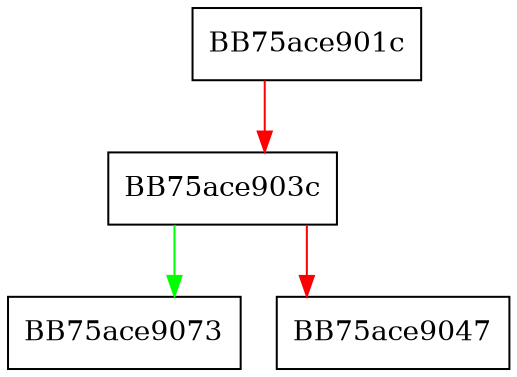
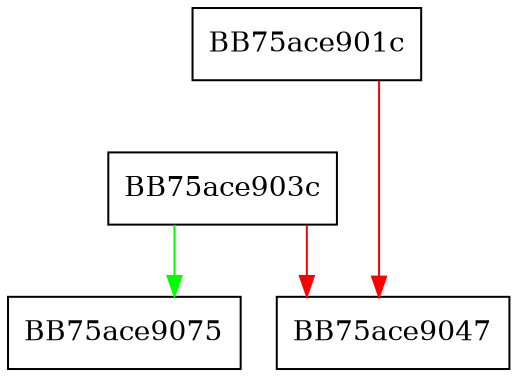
edge "BB75ace901c" -> "BB75ace903c": now "BB75ace901c" -> "BB75ace9047"
node "BB75ace9073": label "BB75ace9073" -> "BB75ace9075"
